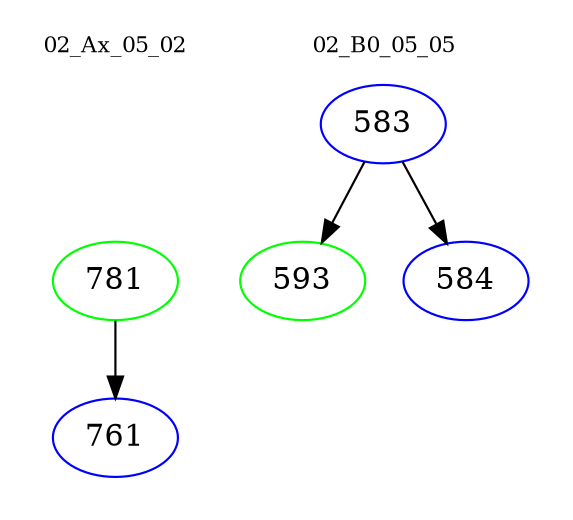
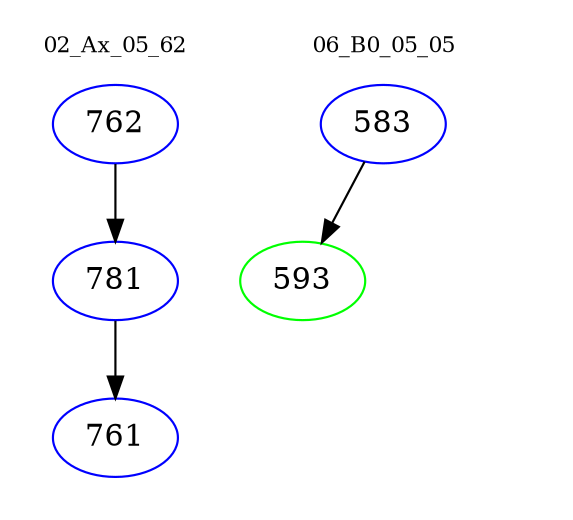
cluster "02_Ax_05_02": label "02_Ax_05_02" -> "02_Ax_05_62"
cluster "02_B0_05_05": label "02_B0_05_05" -> "06_B0_05_05"
node "762": added
node "781": color green -> blue
node "584": removed
